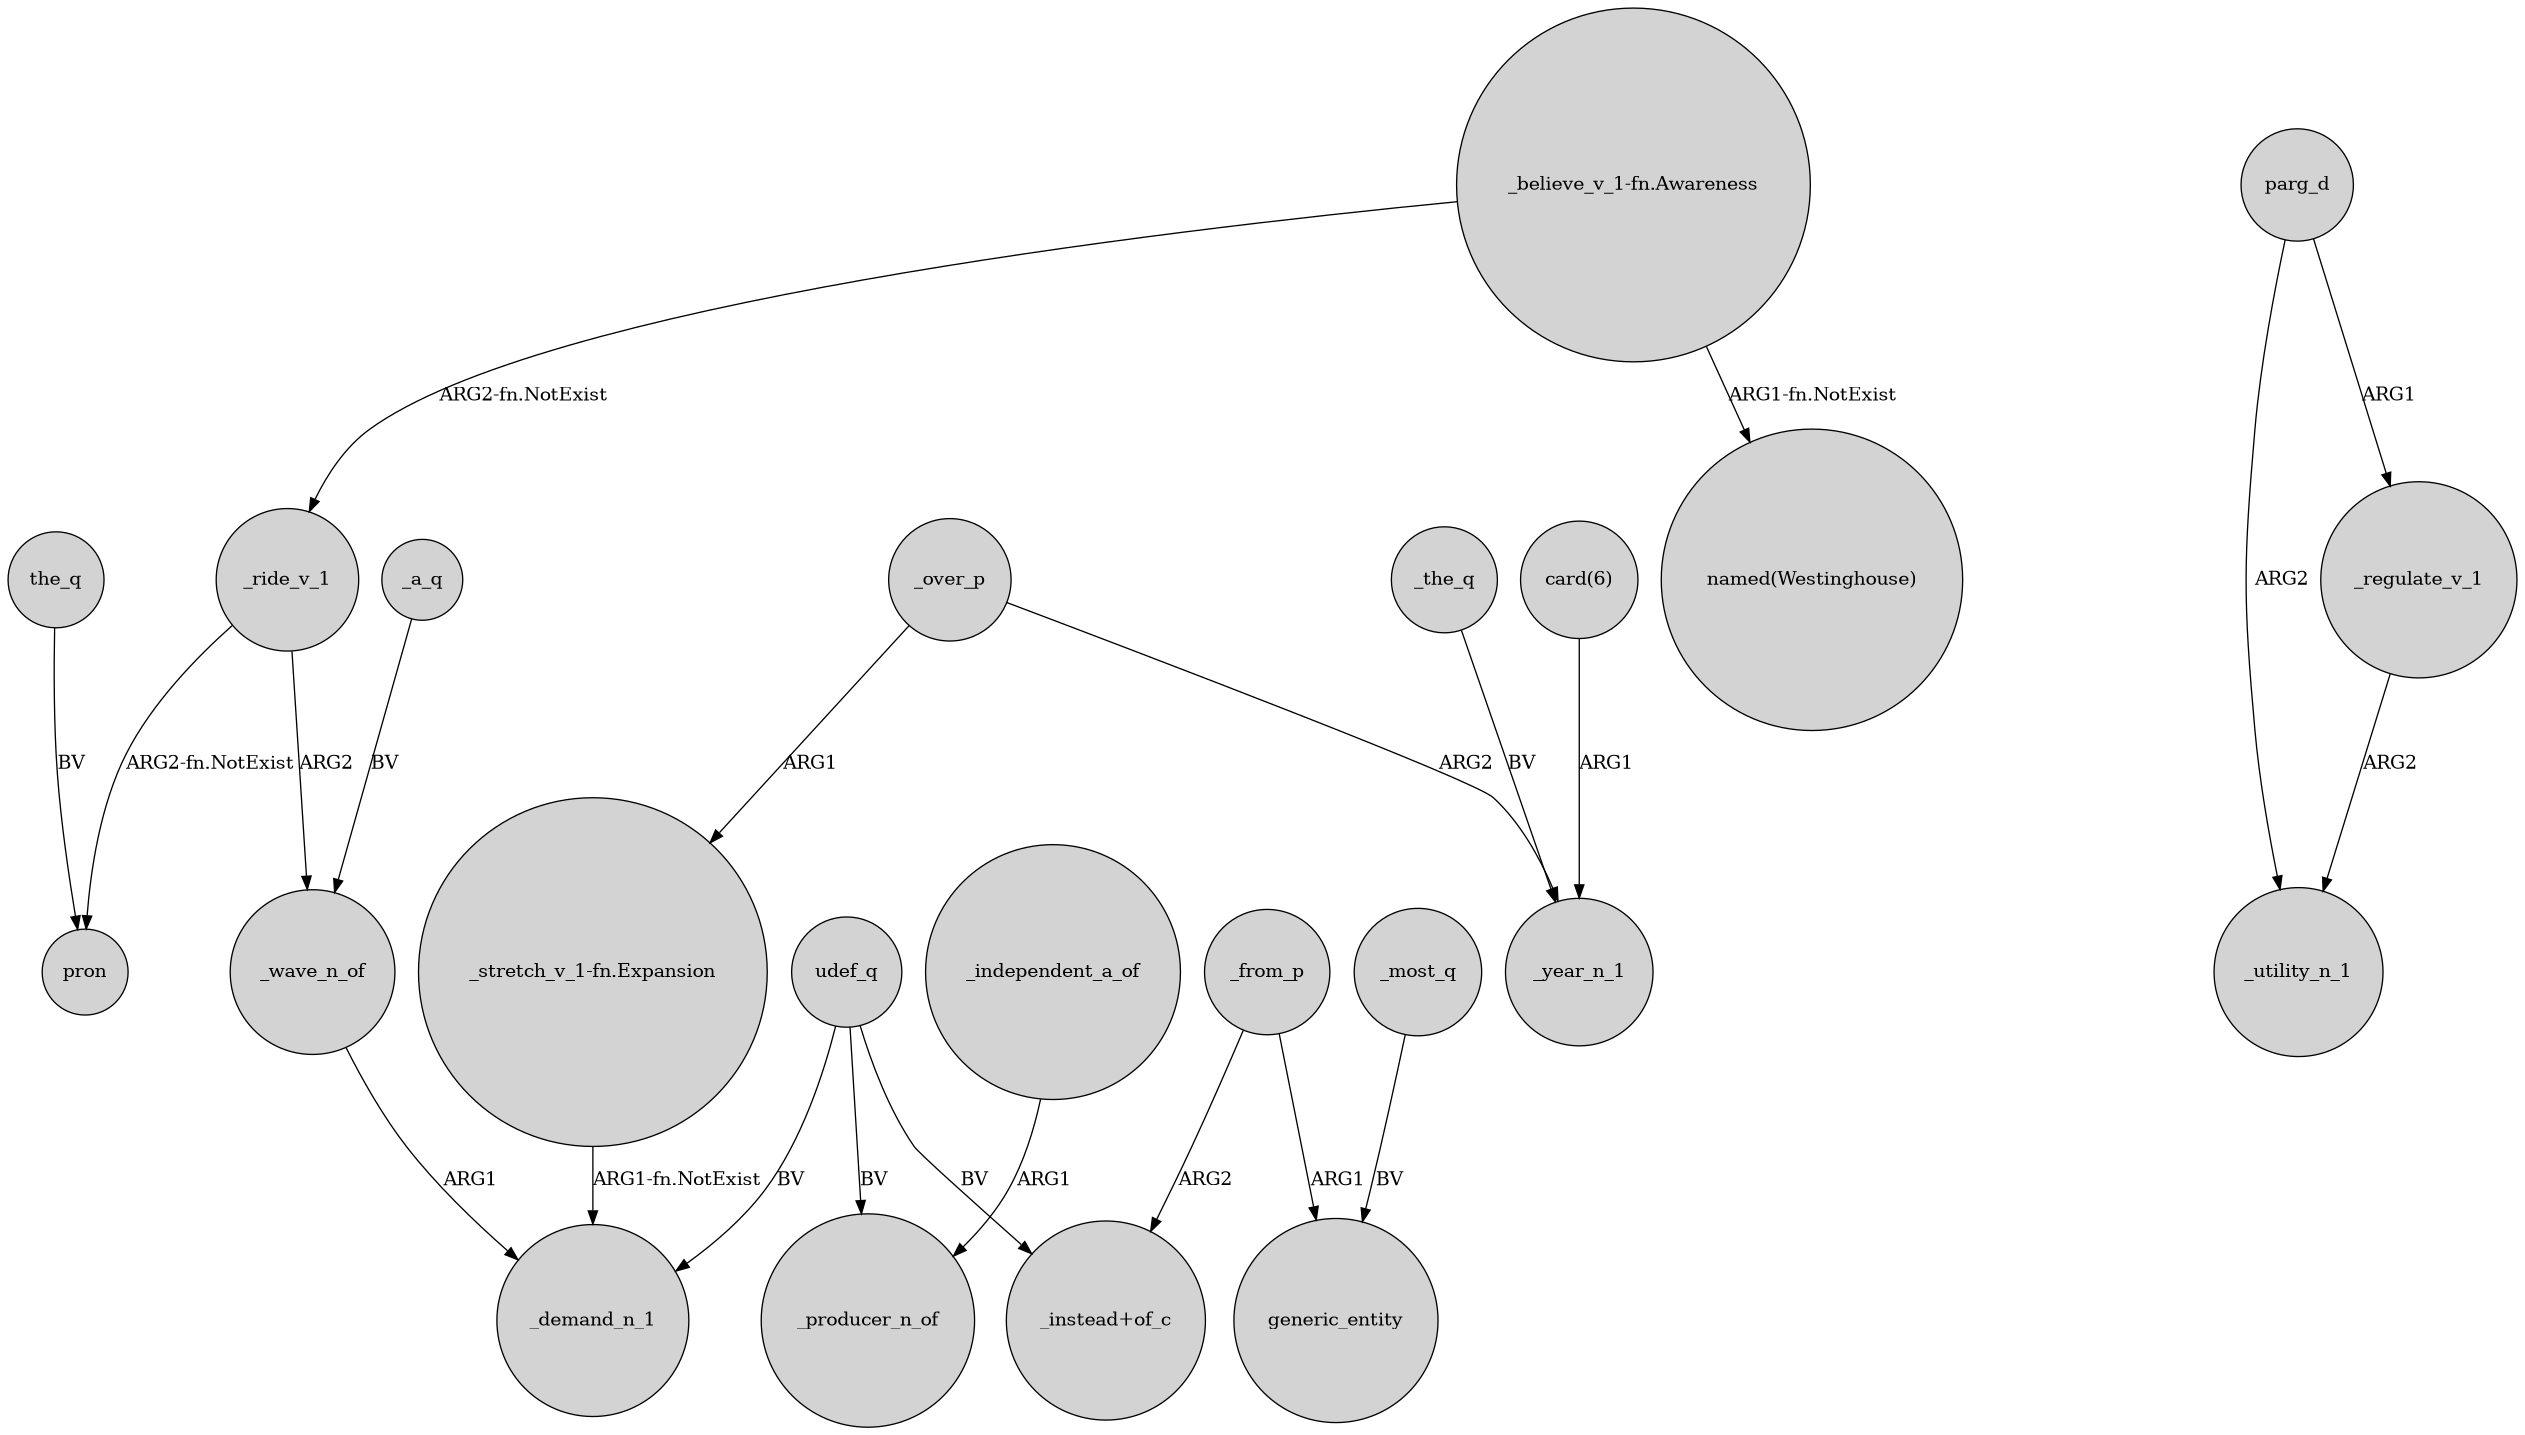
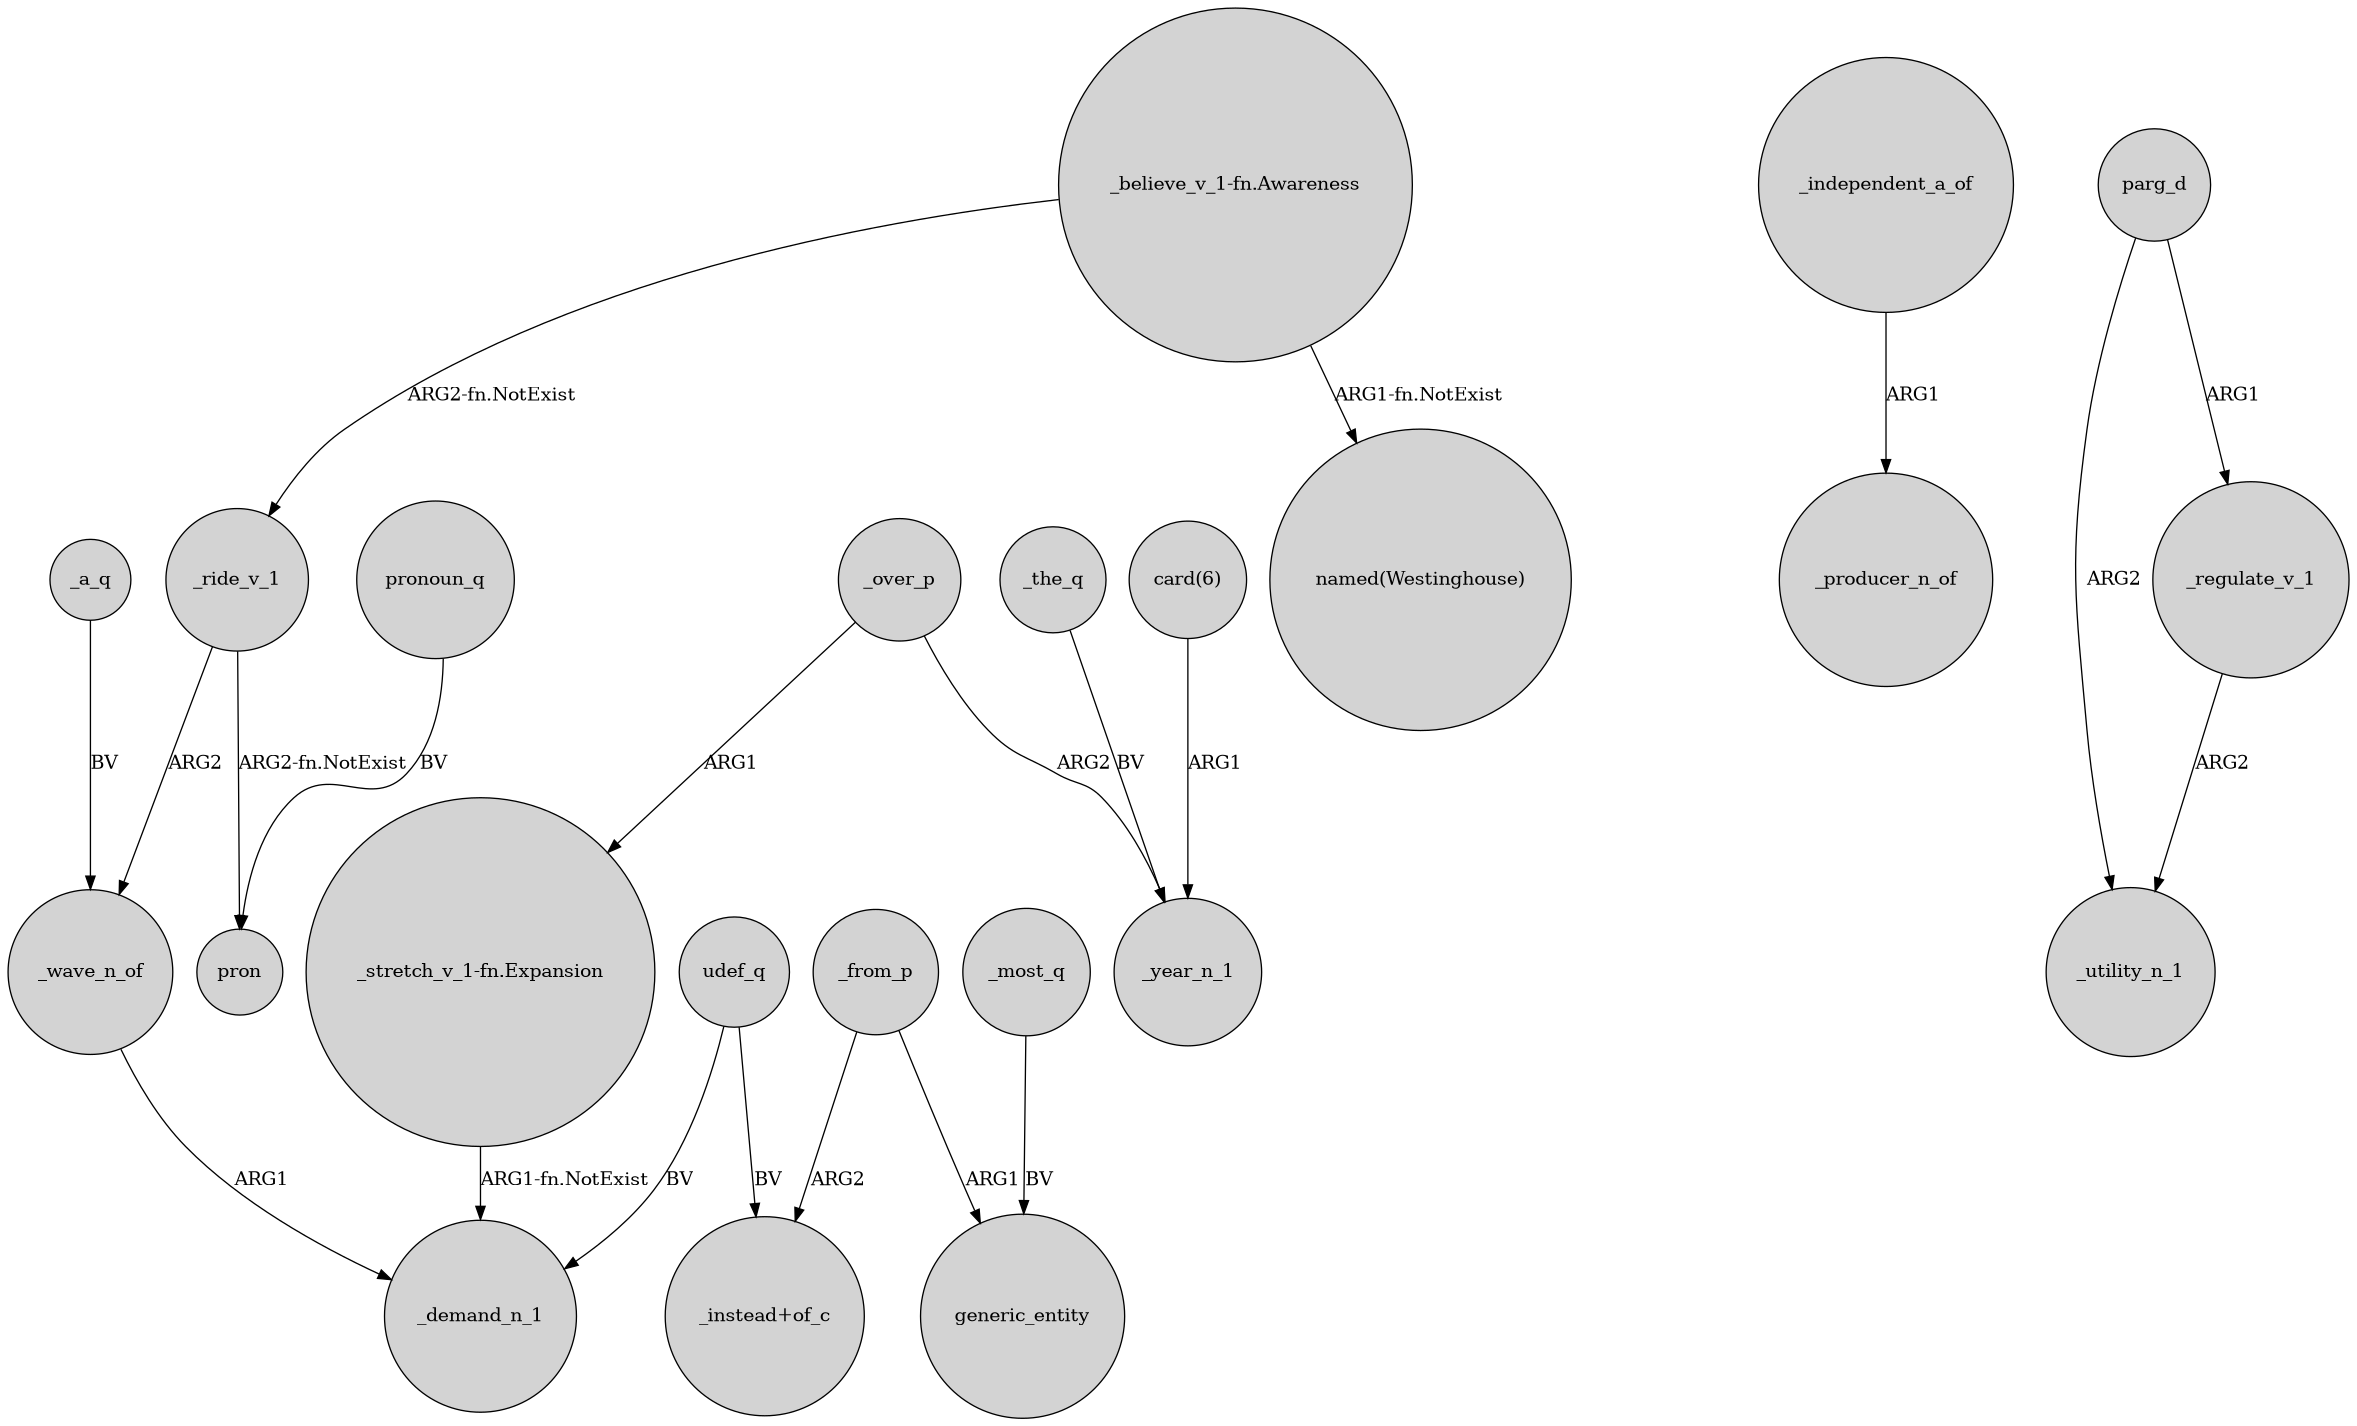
node "the_q": label "the_q" -> "pronoun_q"
edge "udef_q" -> "_producer_n_of": removed, label "BV"
